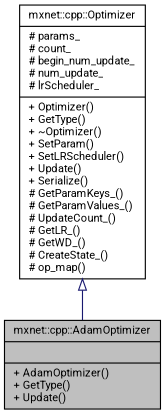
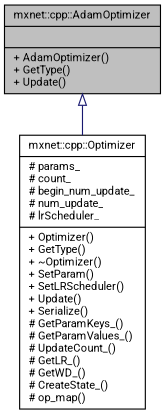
edge "mxnet::cpp::AdamOptimizer" -> "mxnet::cpp::Optimizer": reversed
